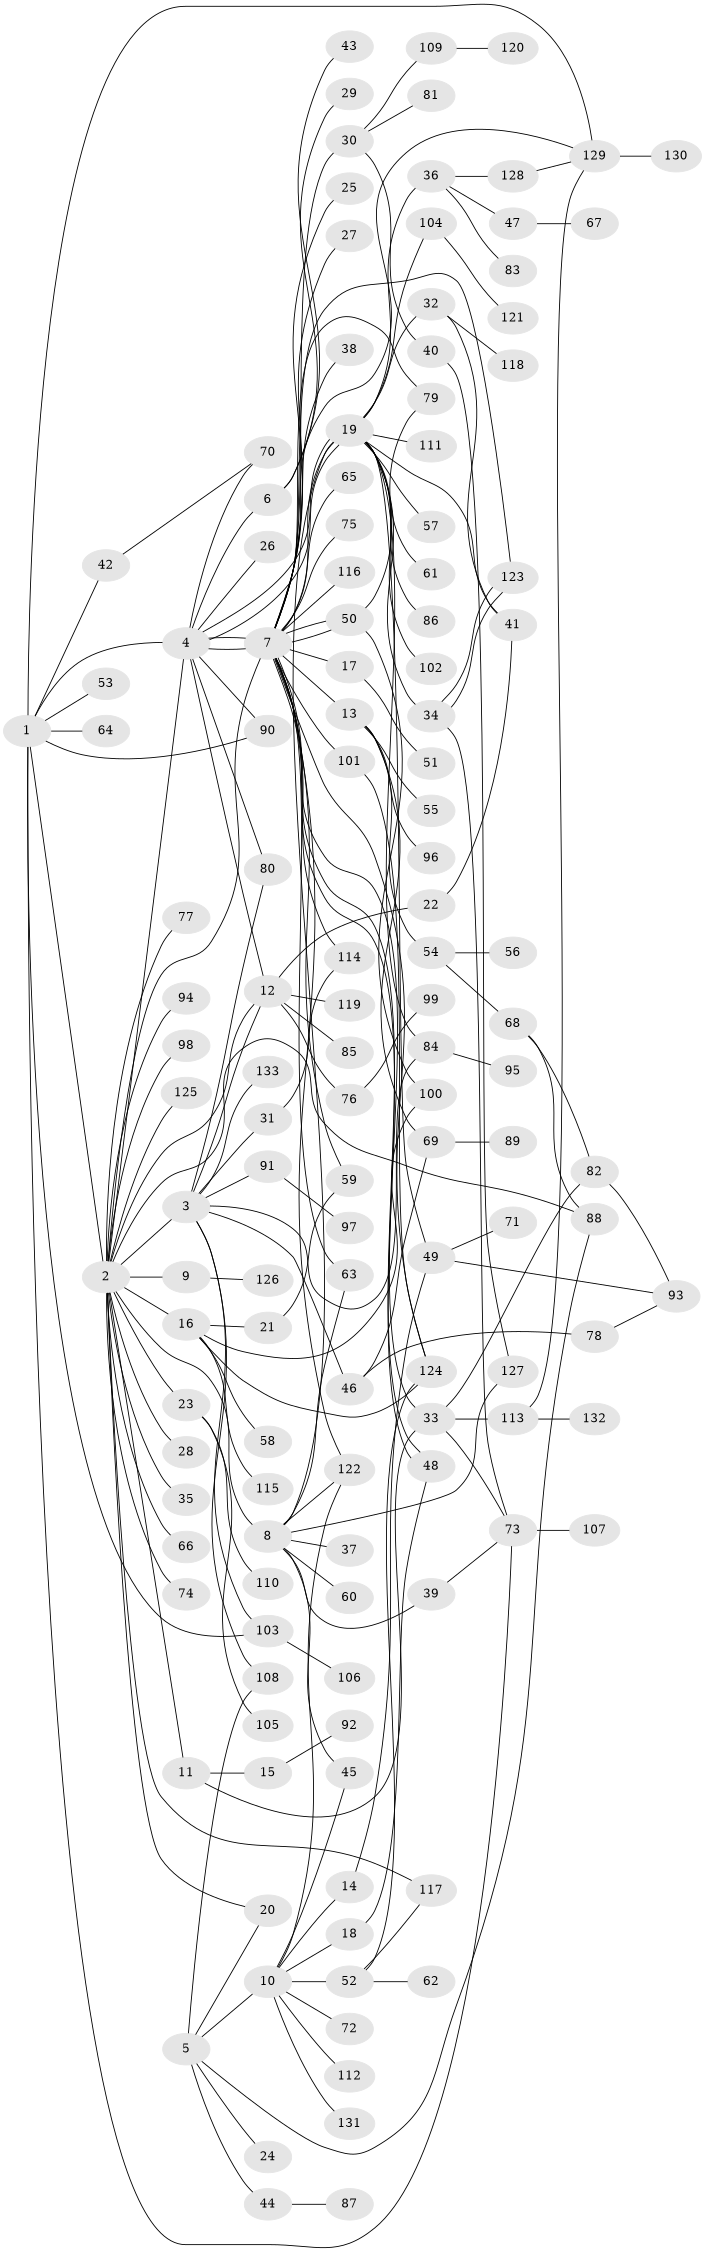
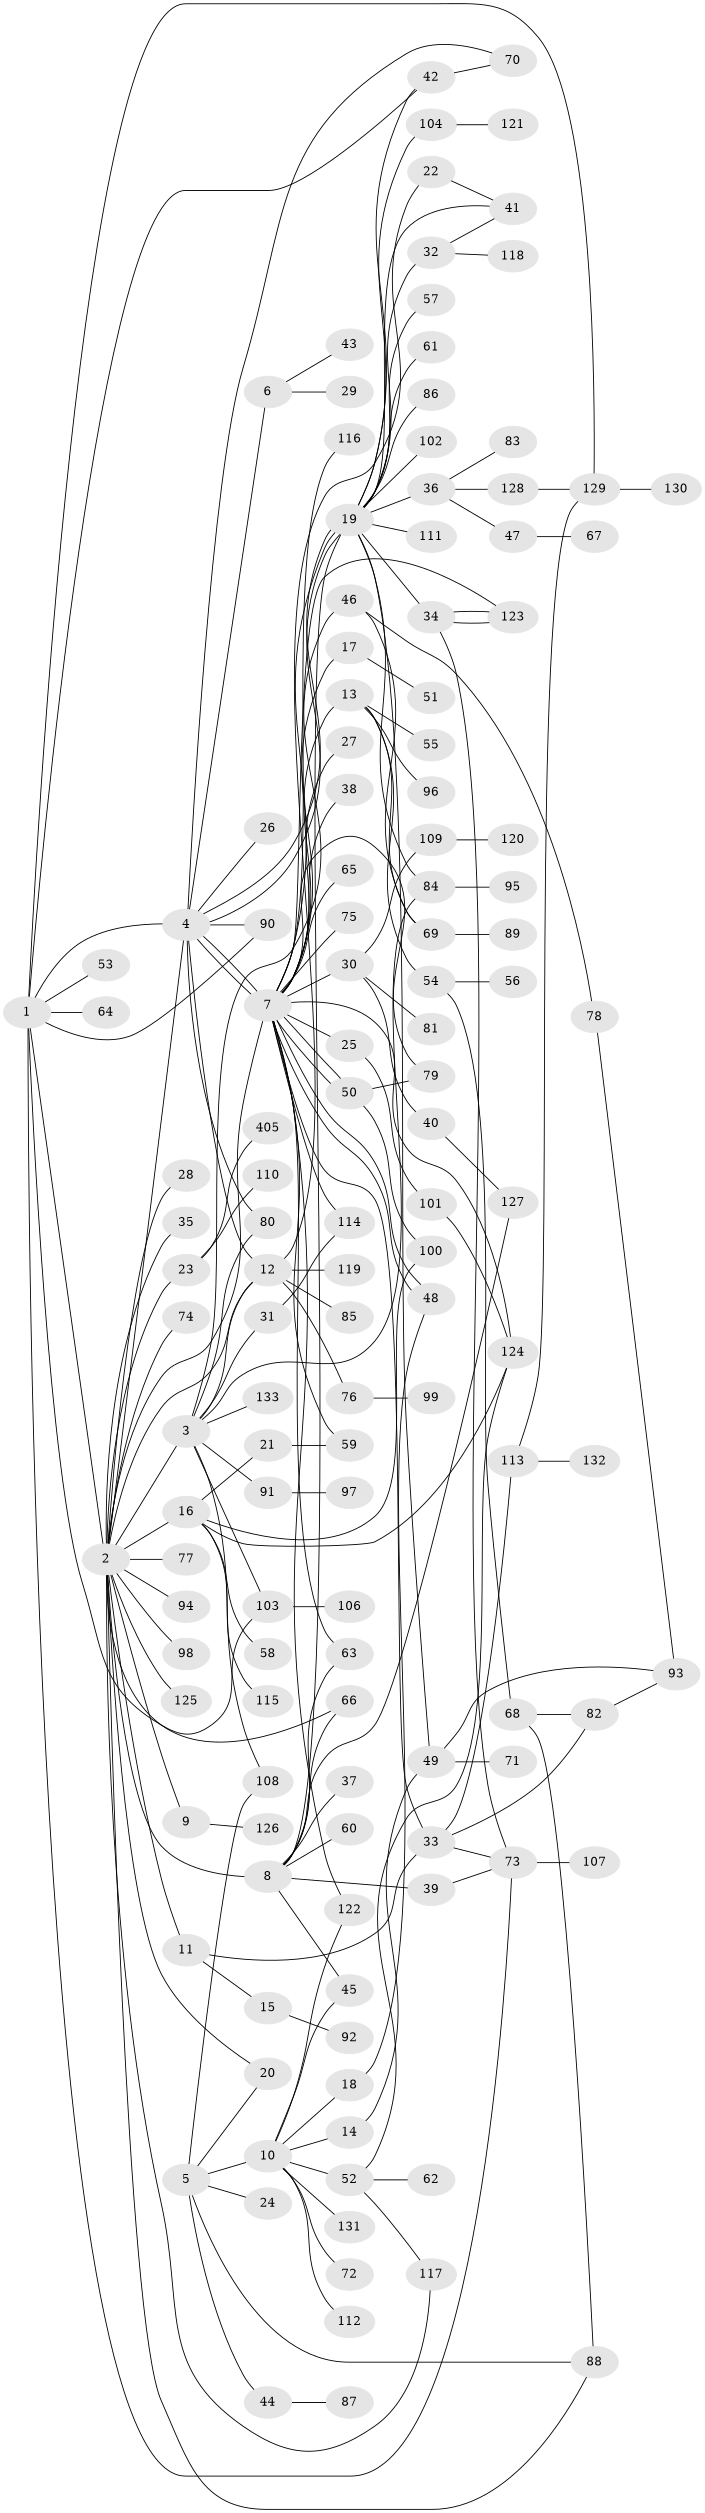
edge "42" -- "19": added
edge "129" -- "7": removed
edge "7" -- "101": now "25" -- "101"
edge "122" -- "8": now "66" -- "8"
node "105": label "105" -> "405"
